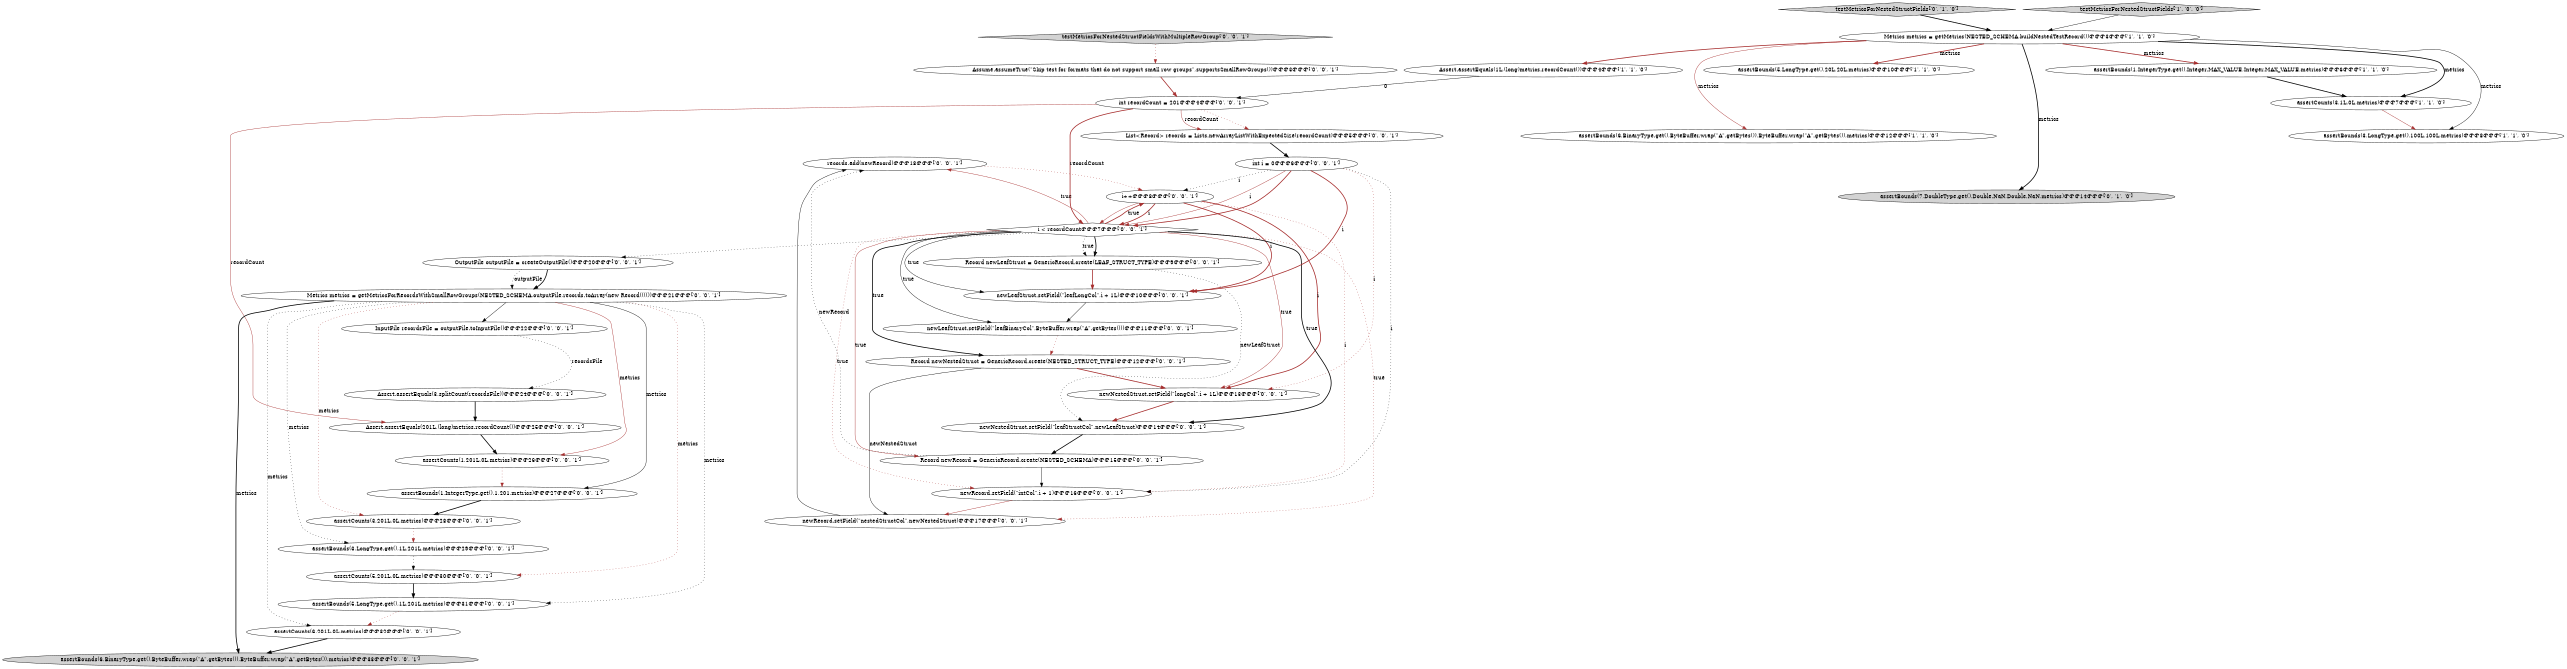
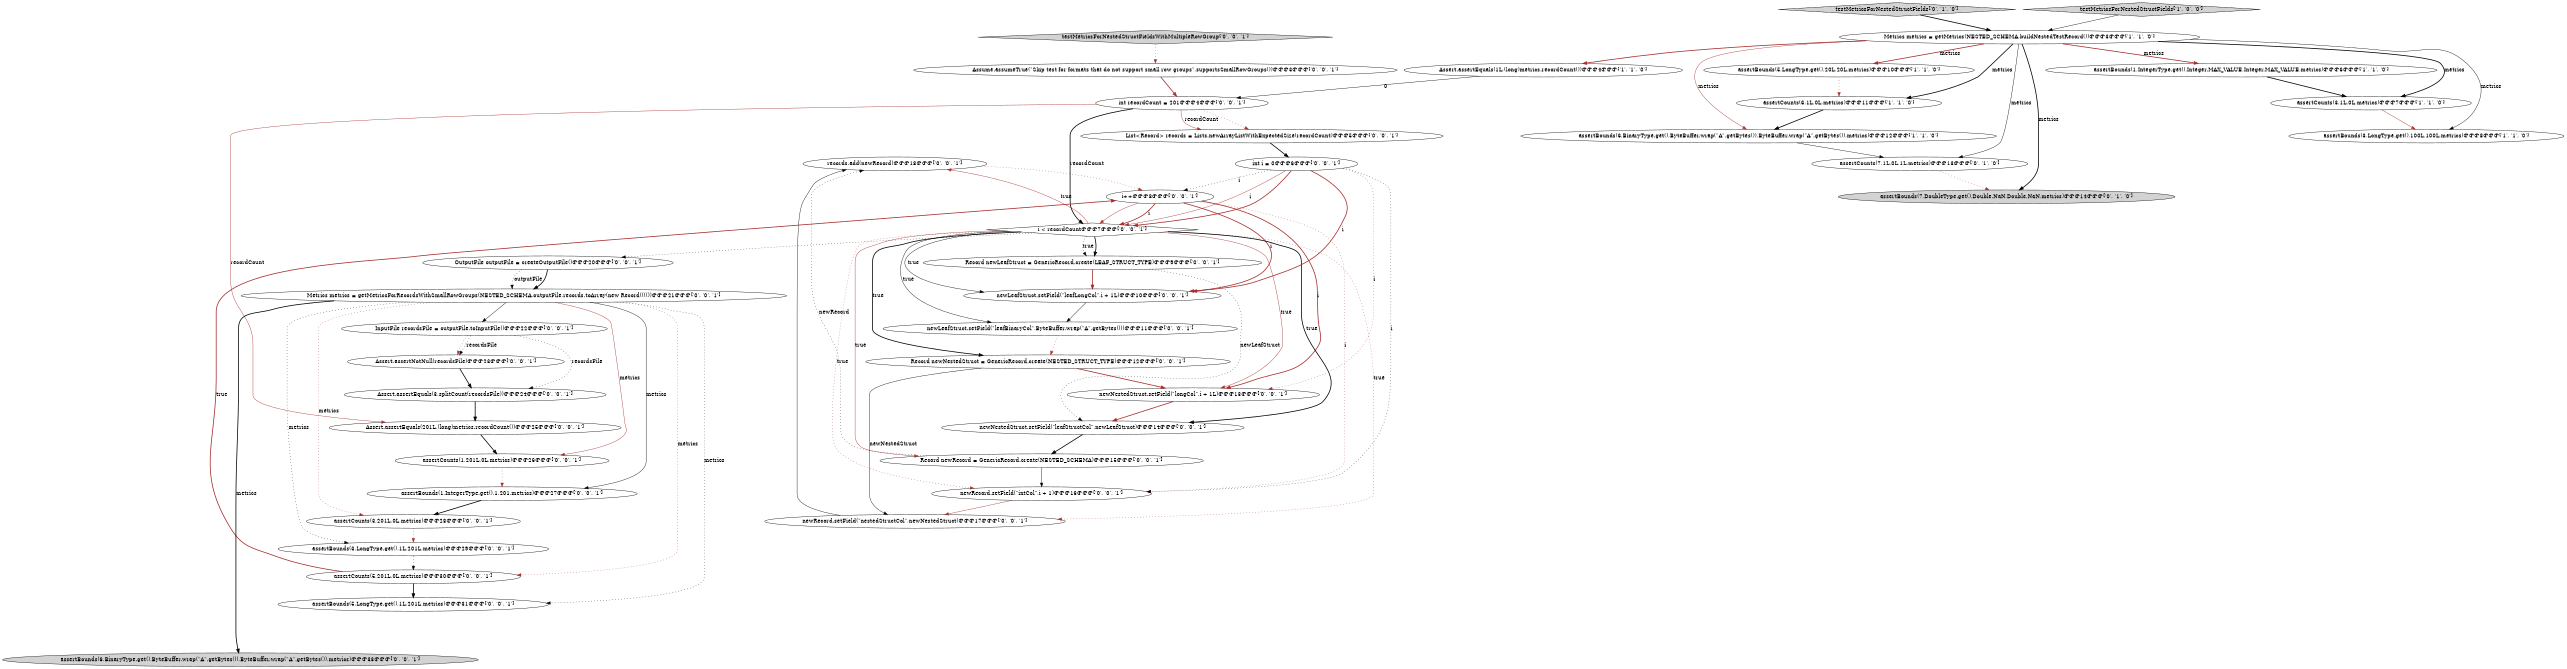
node "assertCounts(6,1L,0L,metrics)@@@11@@@['1', '1', '0']": added
edge "int recordCount = 201@@@4@@@['0', '0', '1']" -> "i < recordCount@@@7@@@['0', '0', '1']": color brown -> black
node "assertCounts(7,1L,0L,1L,metrics)@@@13@@@['0', '1', '0']": added
edge "i < recordCount@@@7@@@['0', '0', '1']" -> "i++@@@8@@@['0', '0', '1']": now "assertCounts(5,201L,0L,metrics)@@@30@@@['0', '0', '1']" -> "i++@@@8@@@['0', '0', '1']"
node "Assert.assertNotNull(recordsFile)@@@23@@@['0', '0', '1']": added
node "assertCounts(6,201L,0L,metrics)@@@32@@@['0', '0', '1']": removed
